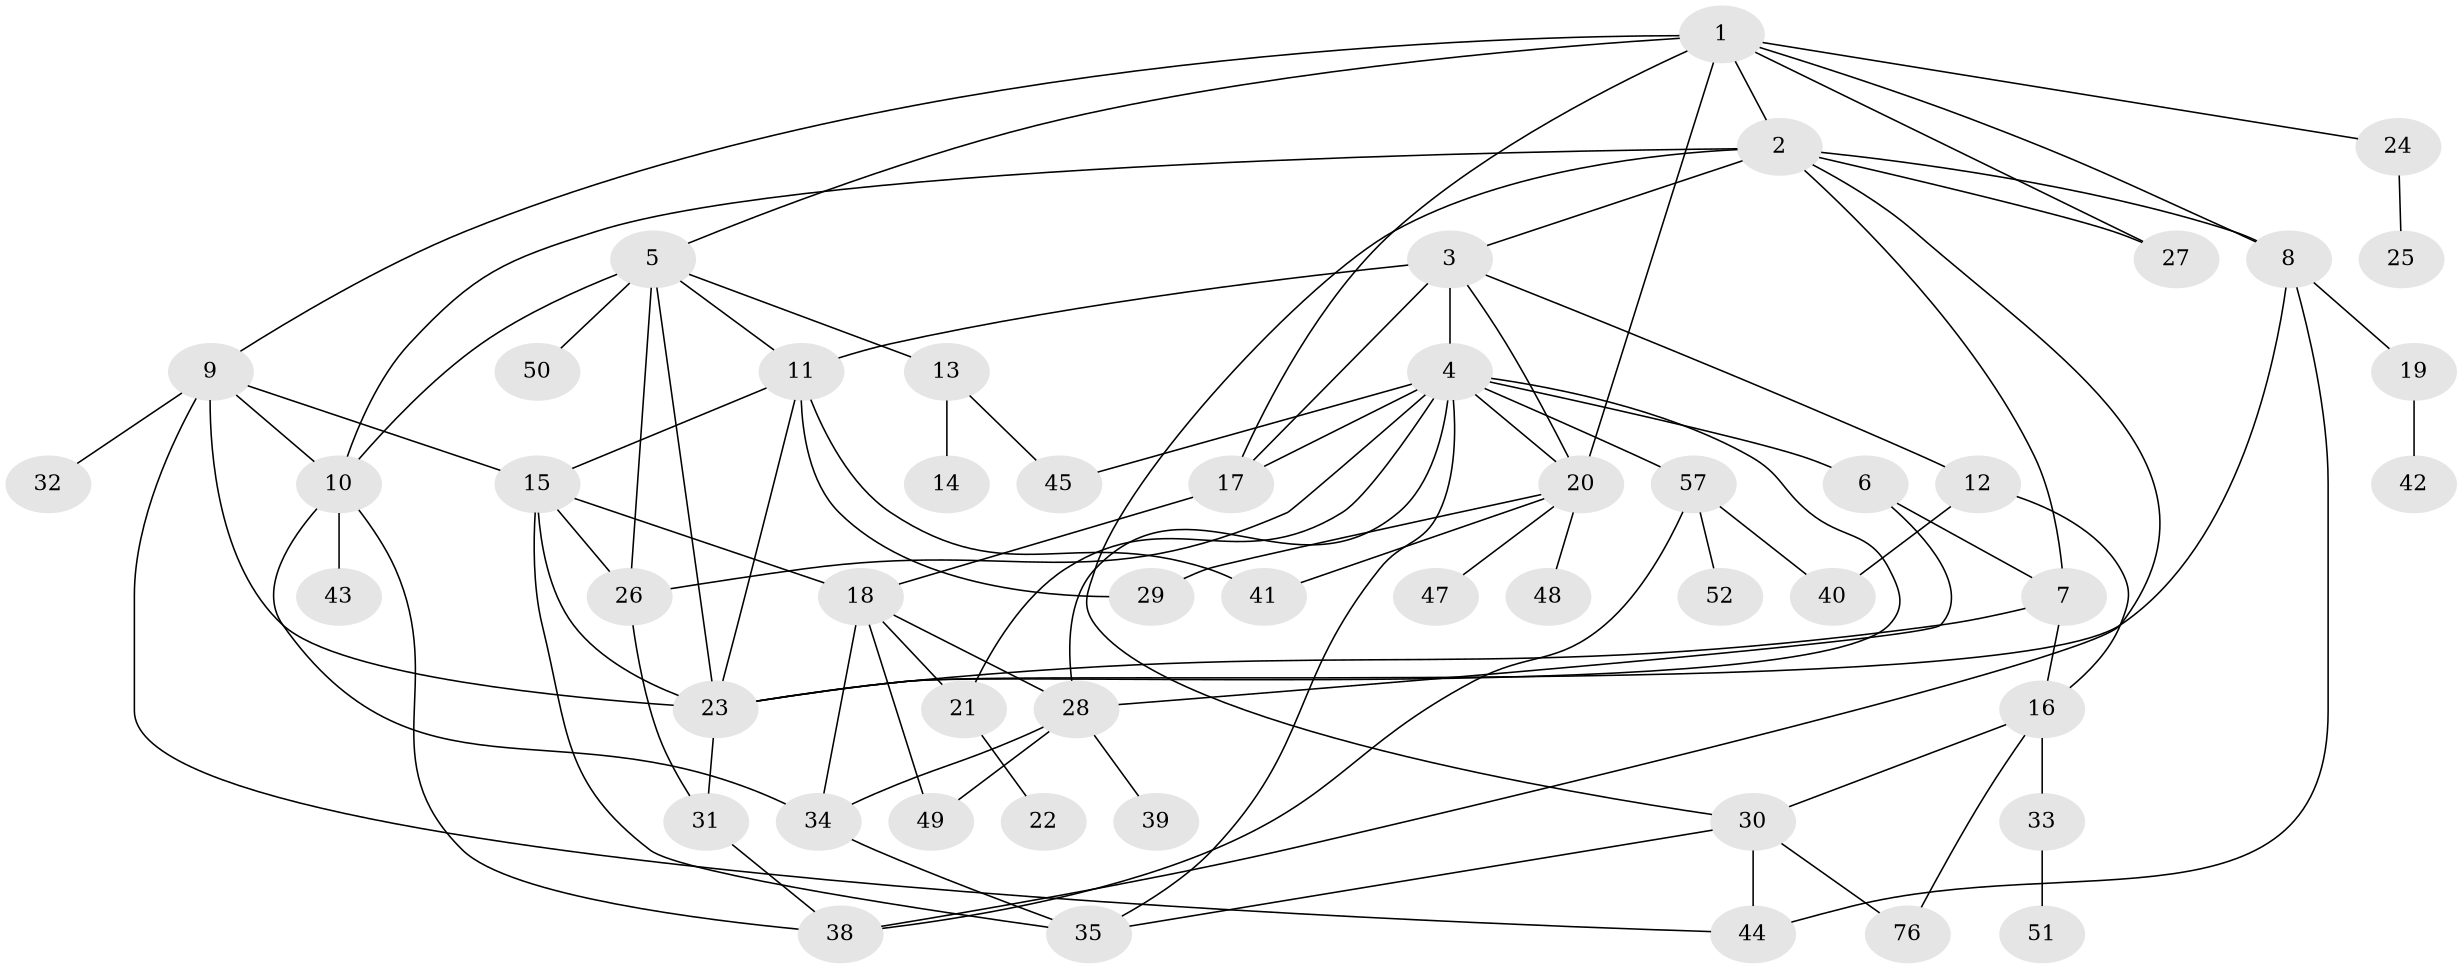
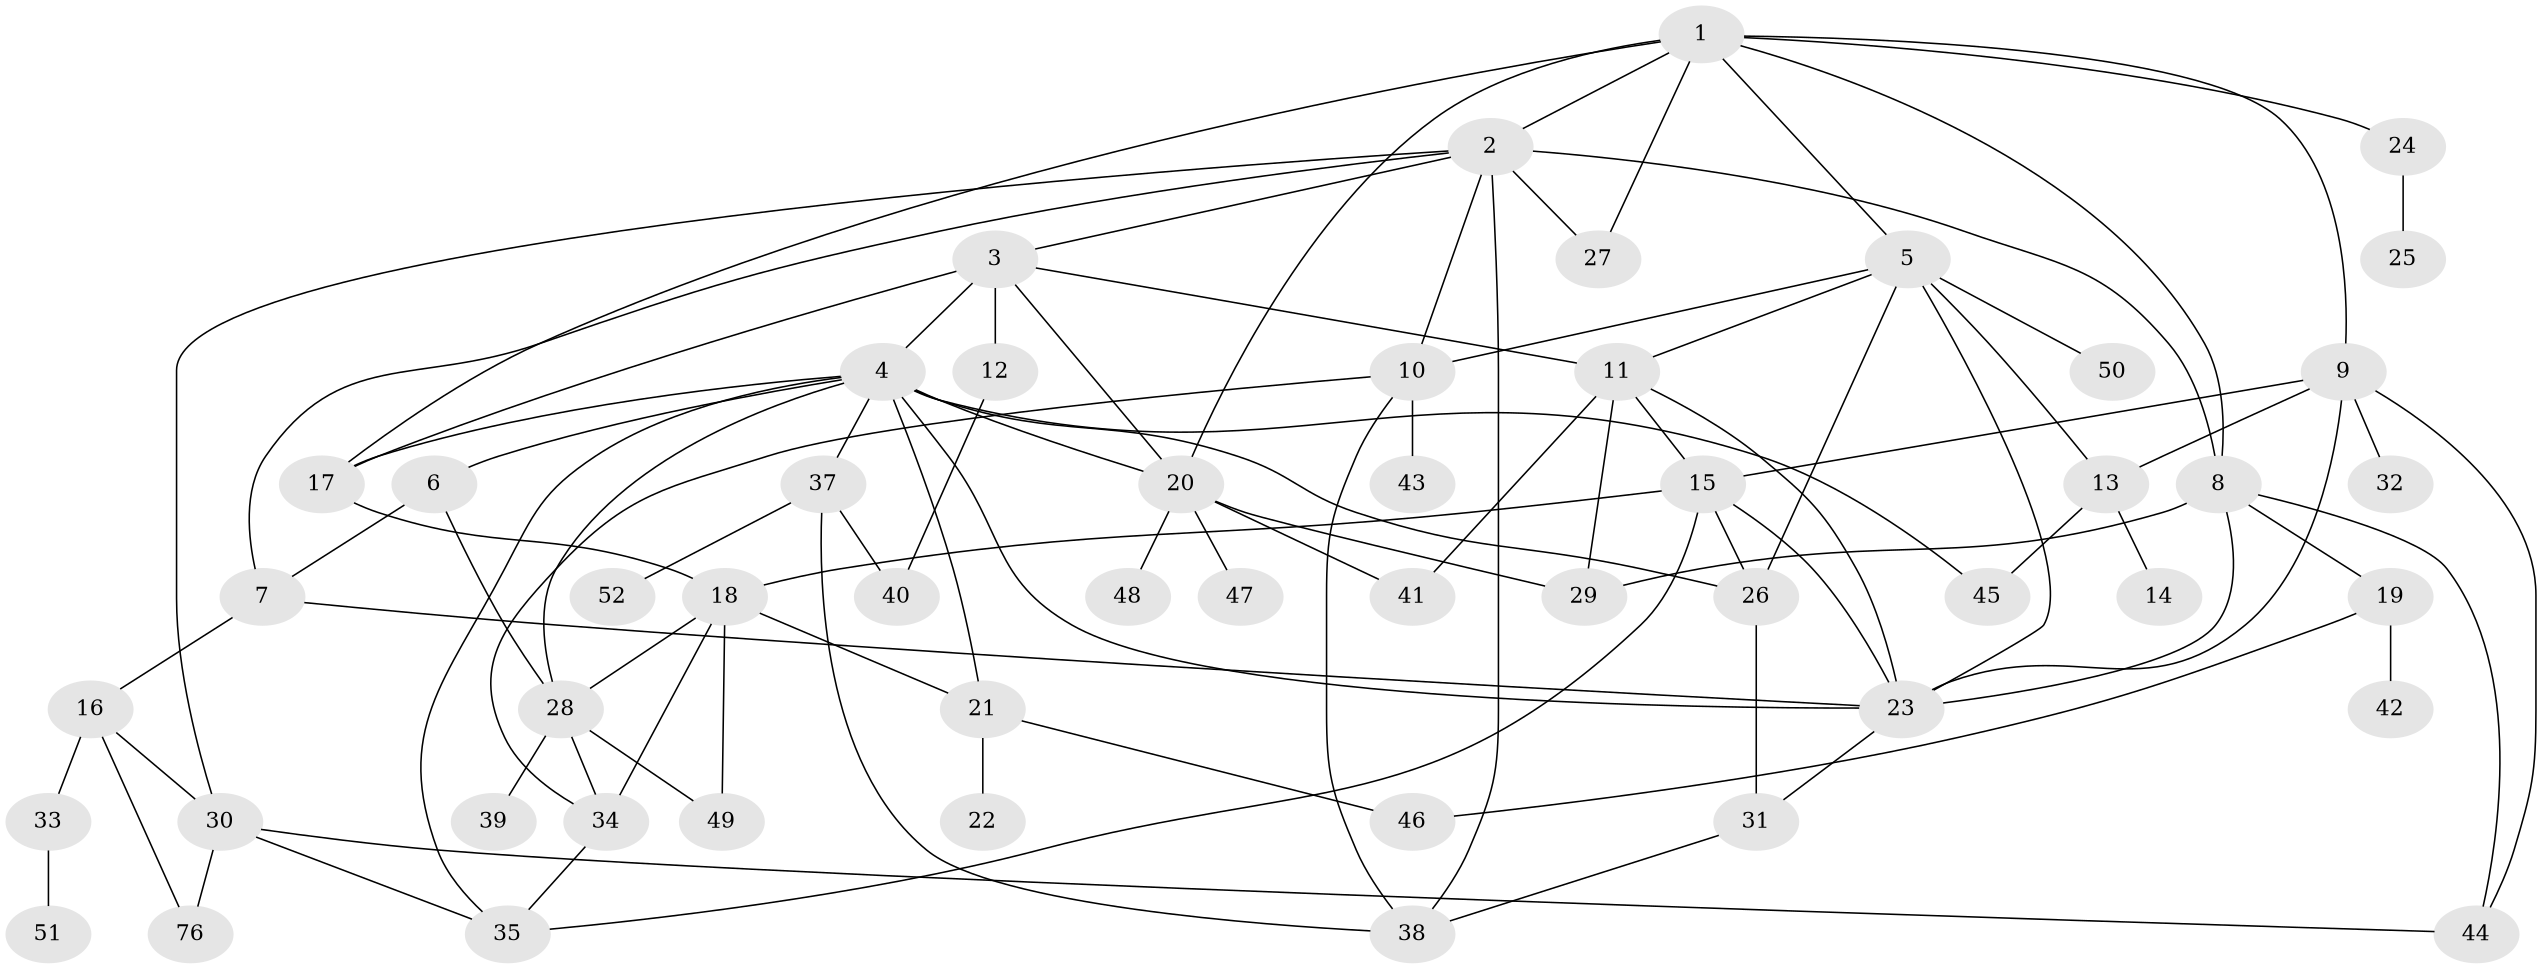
edge "9" -- "10": now "9" -- "13"
node "57": label "57" -> "37"
edge "8" -- "29": added
edge "12" -- "16": removed
node "46": added
